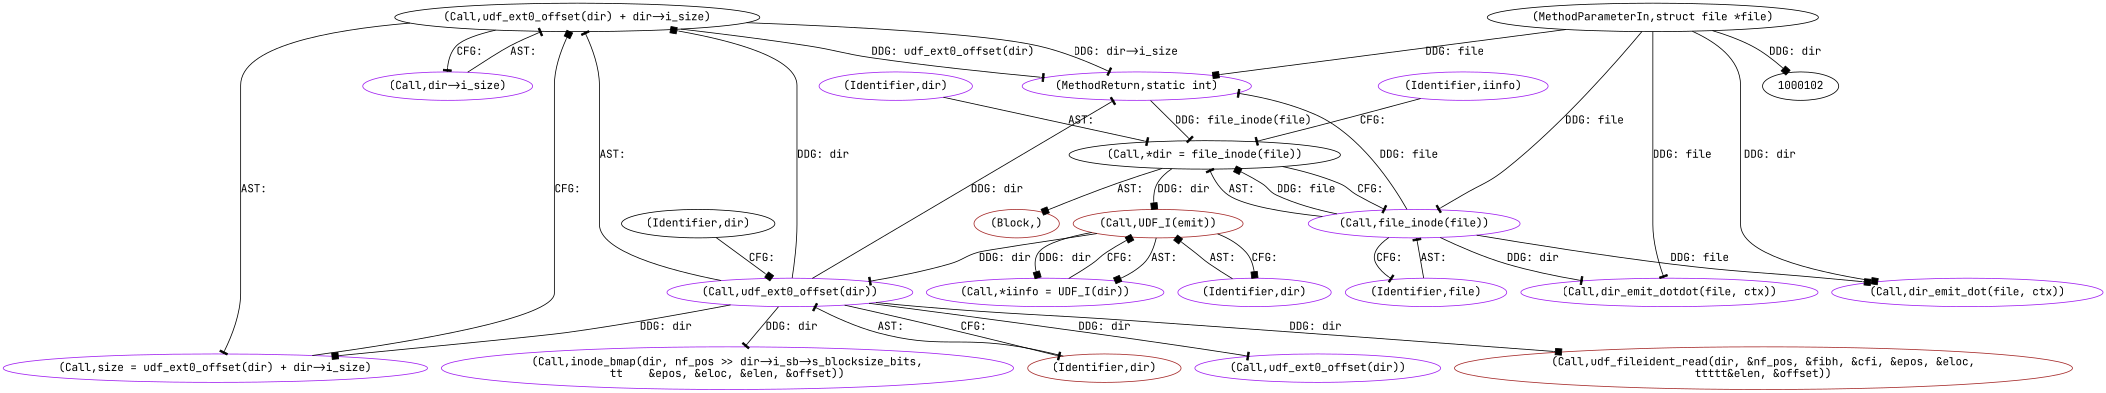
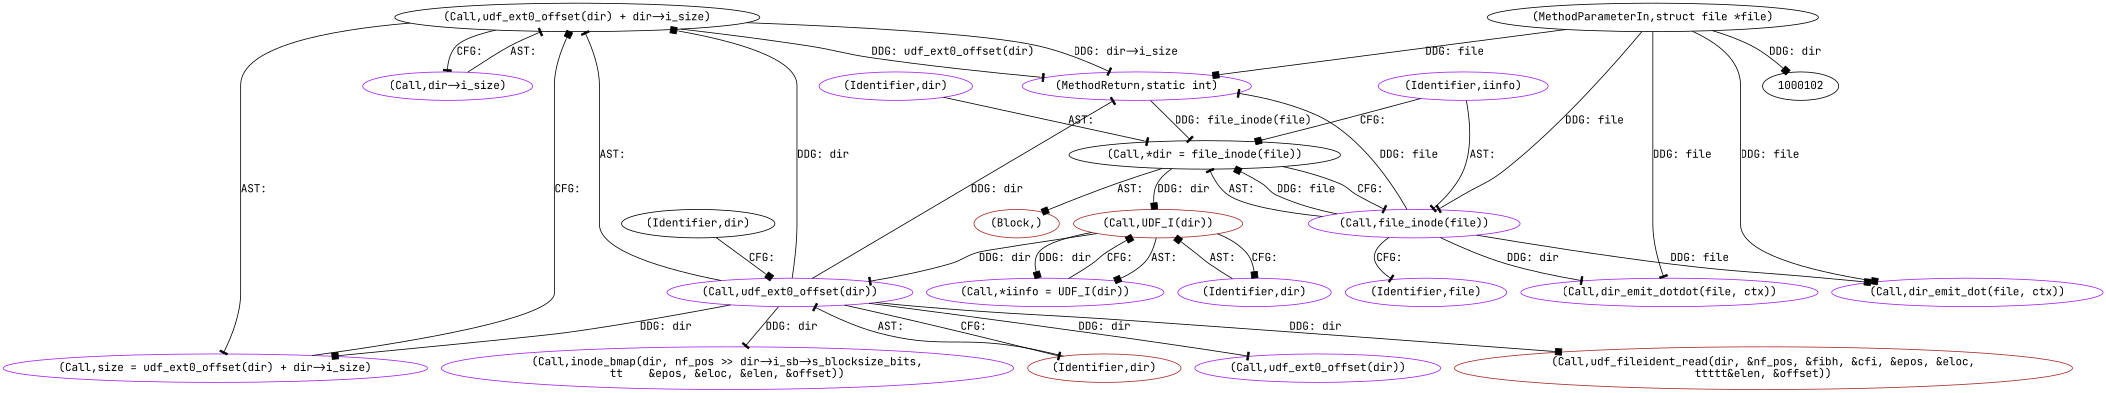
edge "(Identifier,iinfo)" -> "(Call,*dir = file_inode(file))": arrowhead tee -> box
edge "(MethodParameterIn,struct file *file)" -> "(Call,dir_emit_dot(file, ctx))": label "DDG: dir" -> "DDG: file"
node "(Call,UDF_I(emit))": label "(Call,UDF_I(emit))" -> "(Call,UDF_I(dir))"
edge "(Identifier,file)" -> "(Call,file_inode(file))": now "(Identifier,iinfo)" -> "(Call,file_inode(file))"
